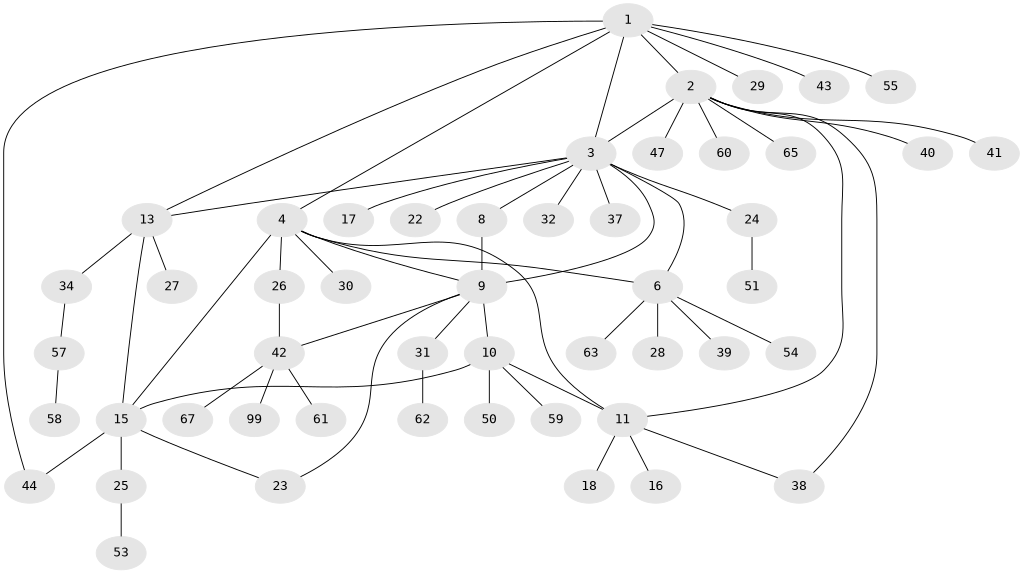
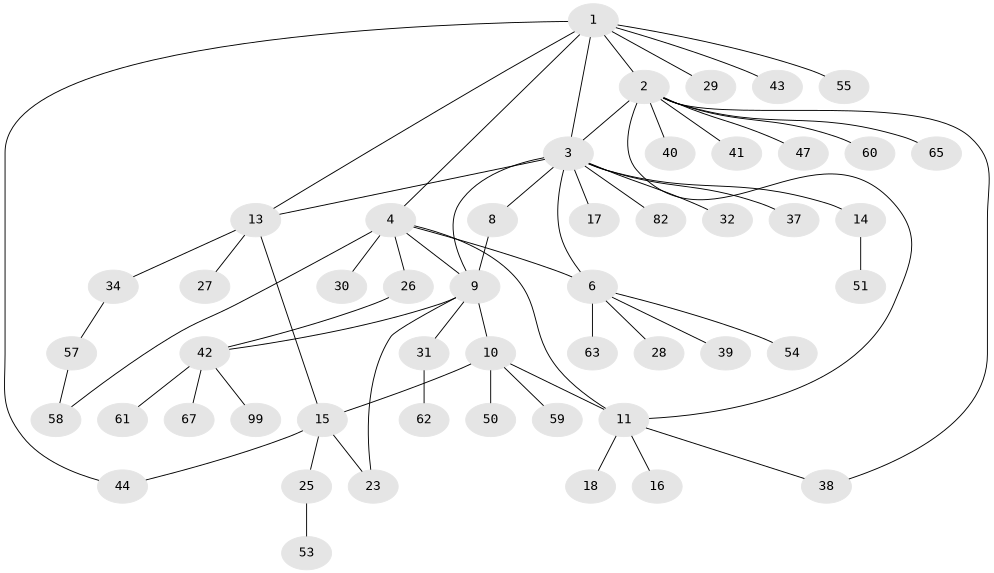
node "22": label "22" -> "82"
node "24": label "24" -> "14"
edge "4" -- "15": now "4" -- "58"
